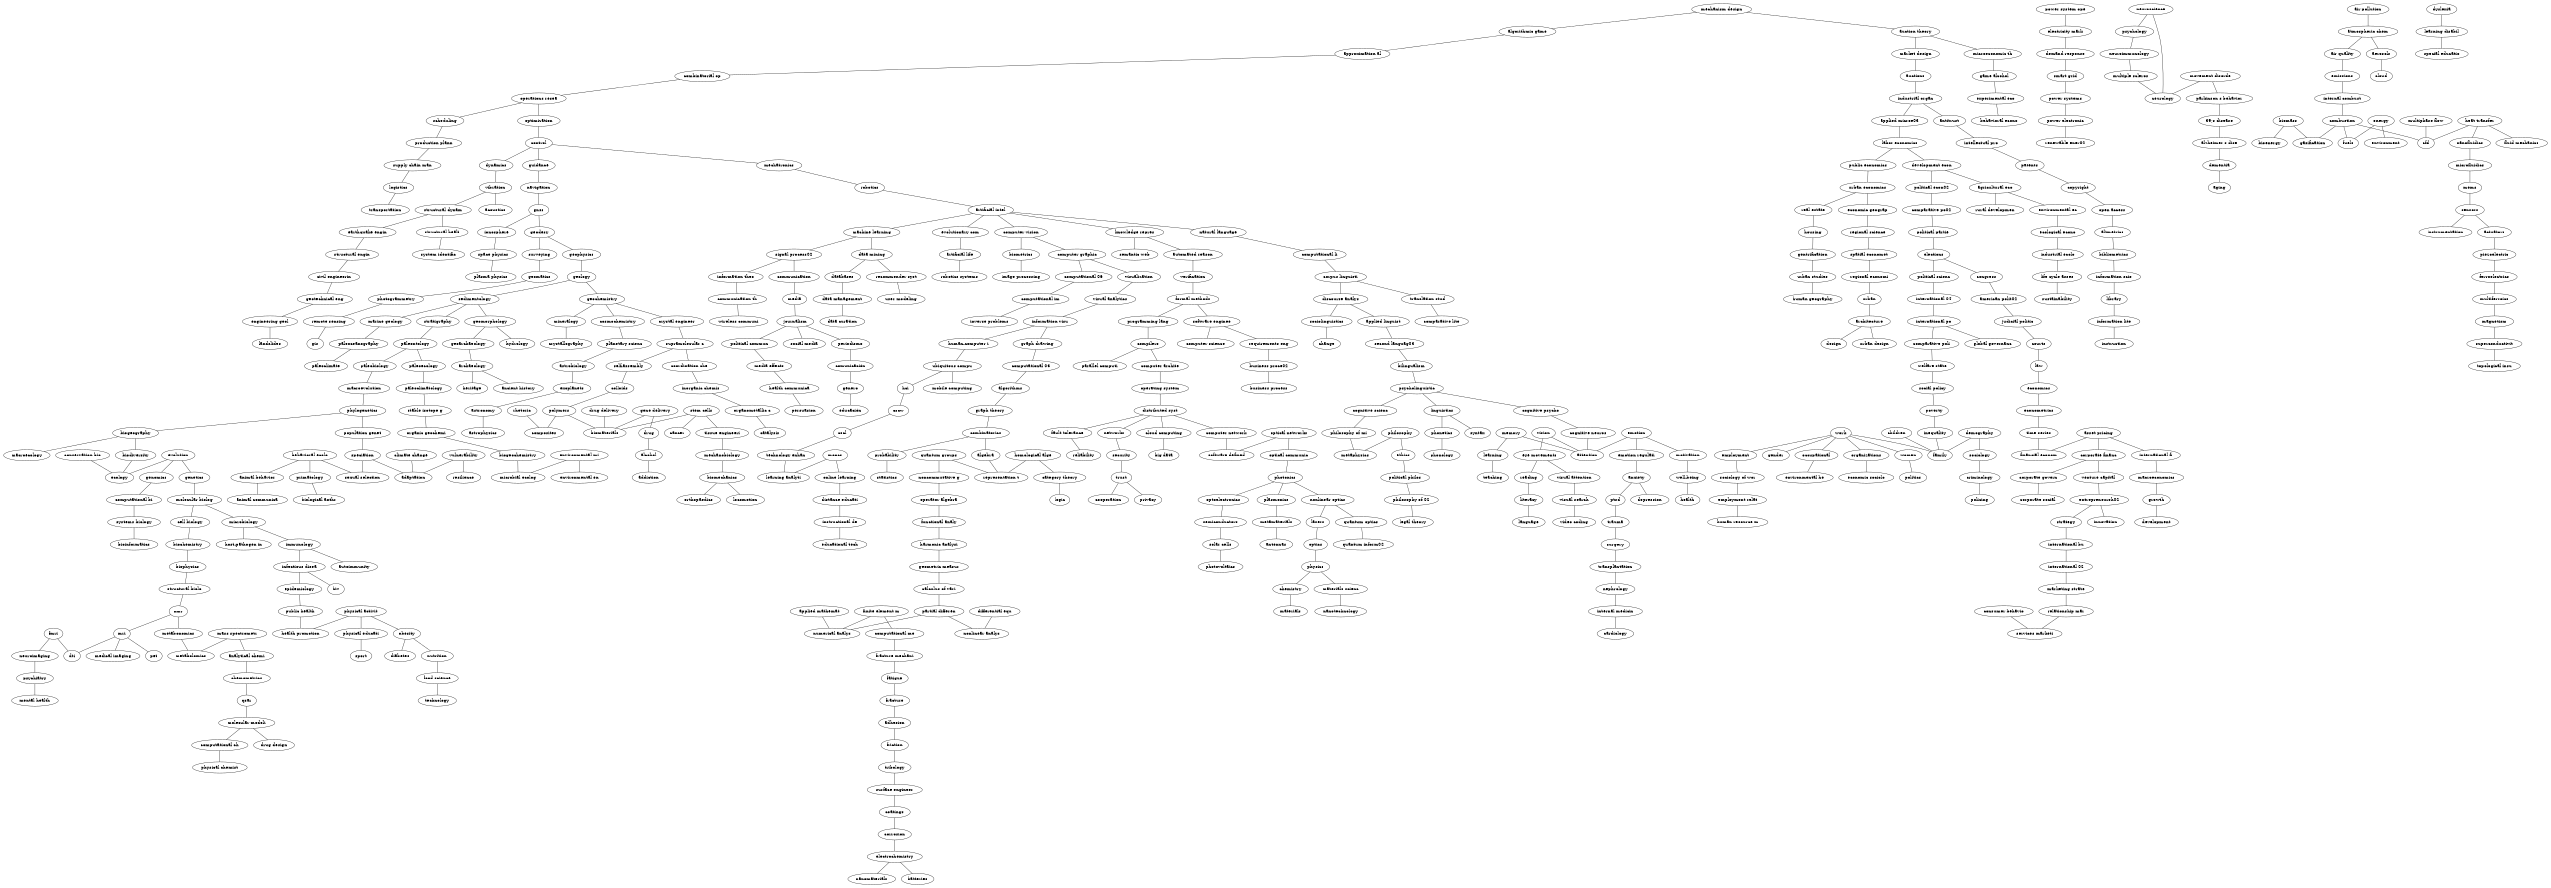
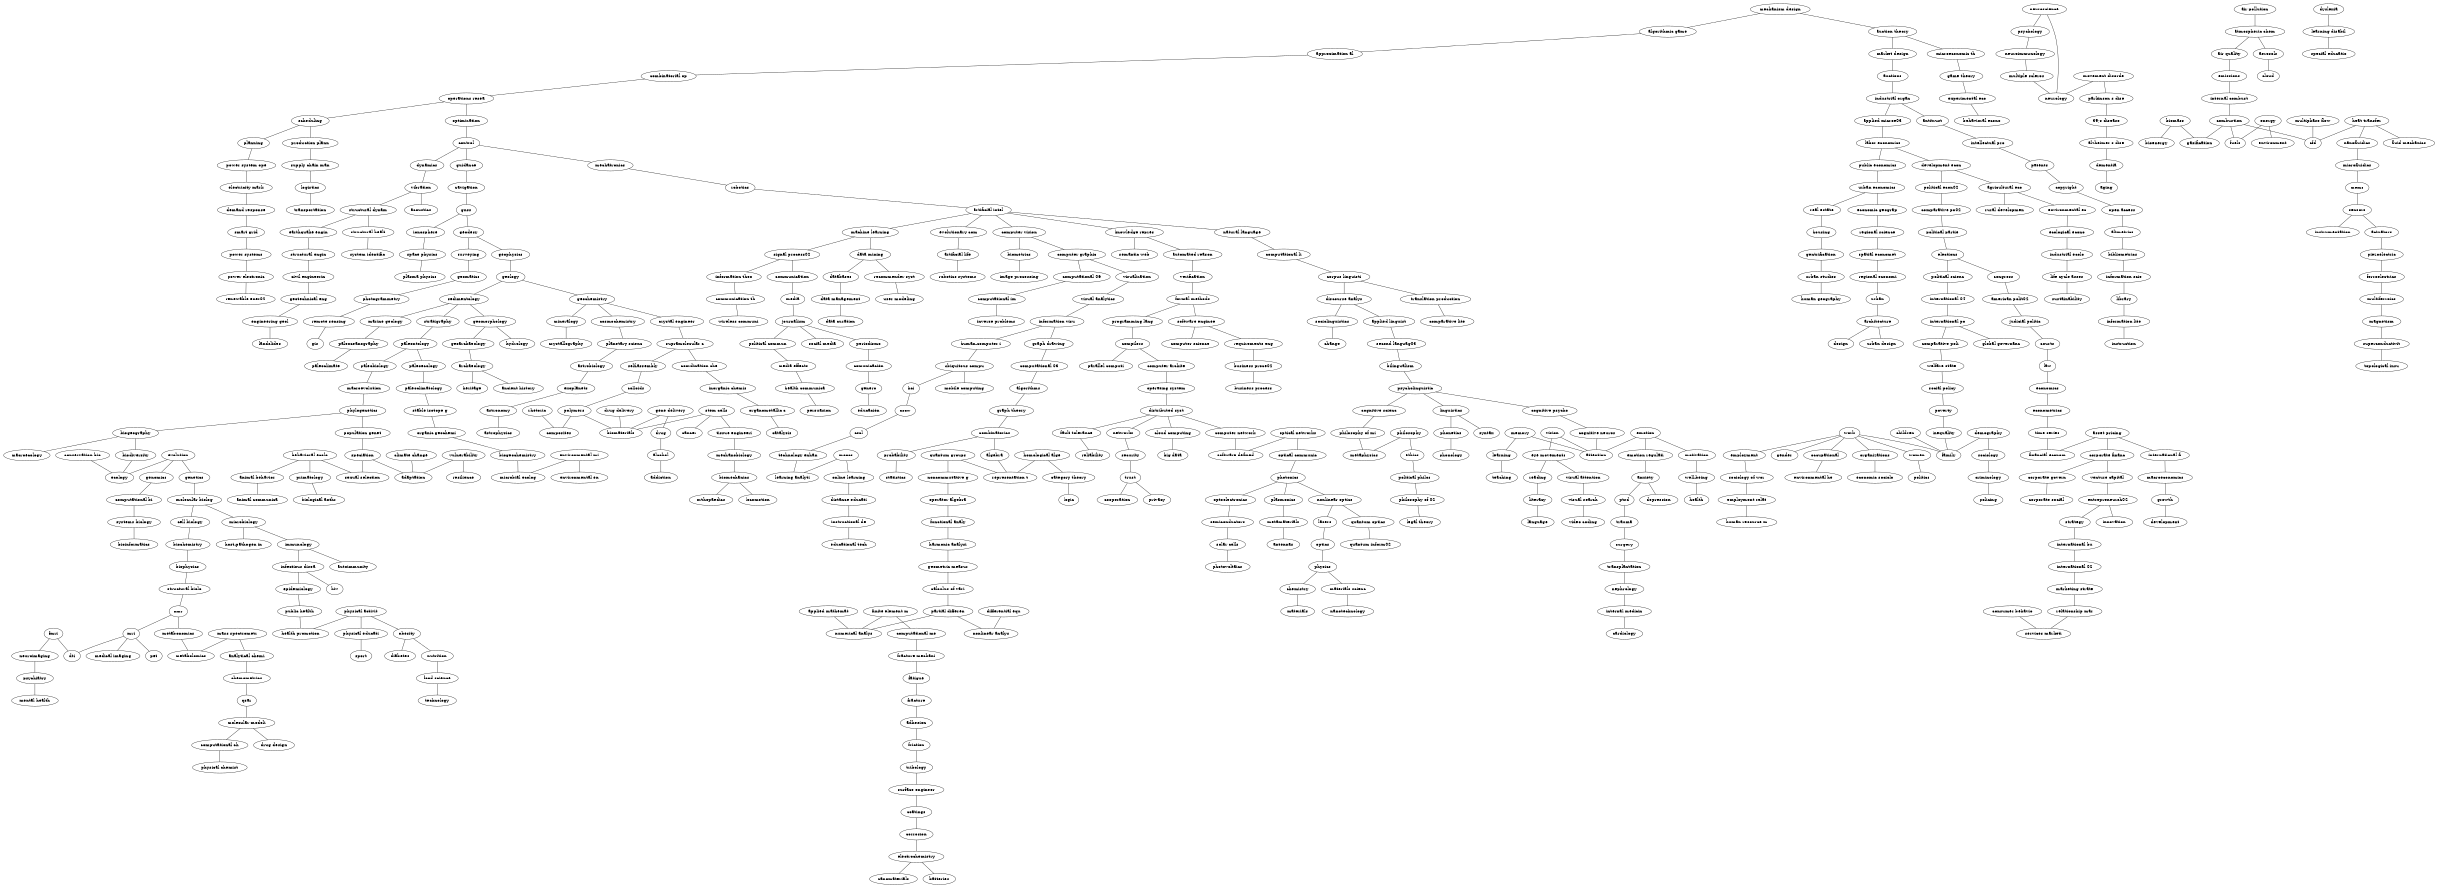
node "game alcohol": label "game alcohol" -> "game theory"
node "parkinson s behavior": label "parkinson s behavior" -> "parkinson s dise"
node "planning": added
node "translation stud": label "translation stud" -> "translation production"
